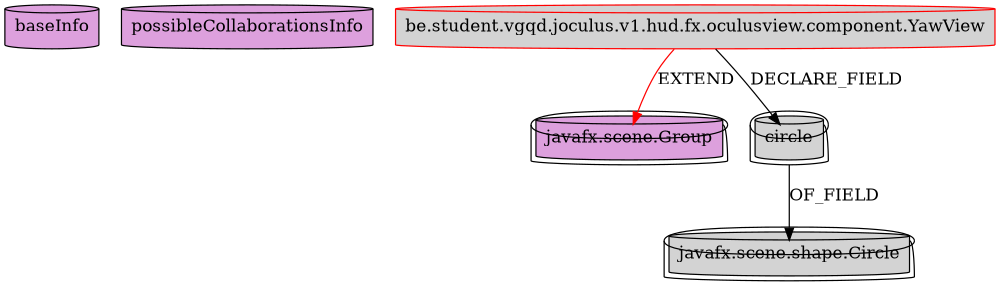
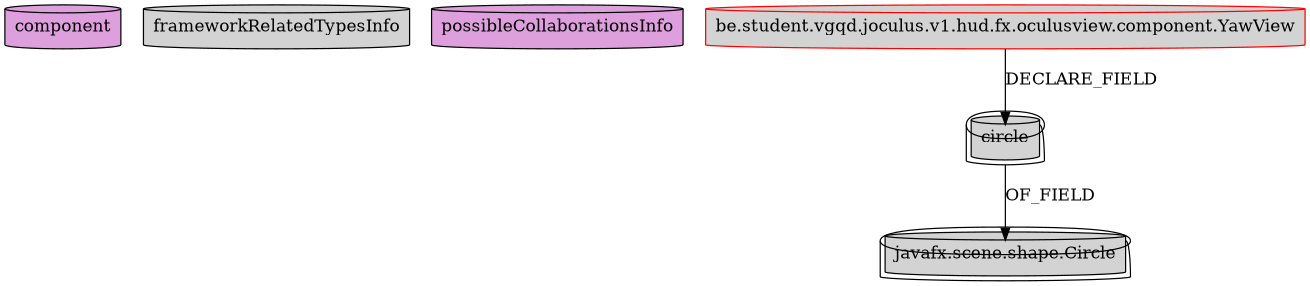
node "baseInfo": label "baseInfo" -> "component"
node "frameworkRelatedTypesInfo": added
node "javafx.scene.Group": removed
